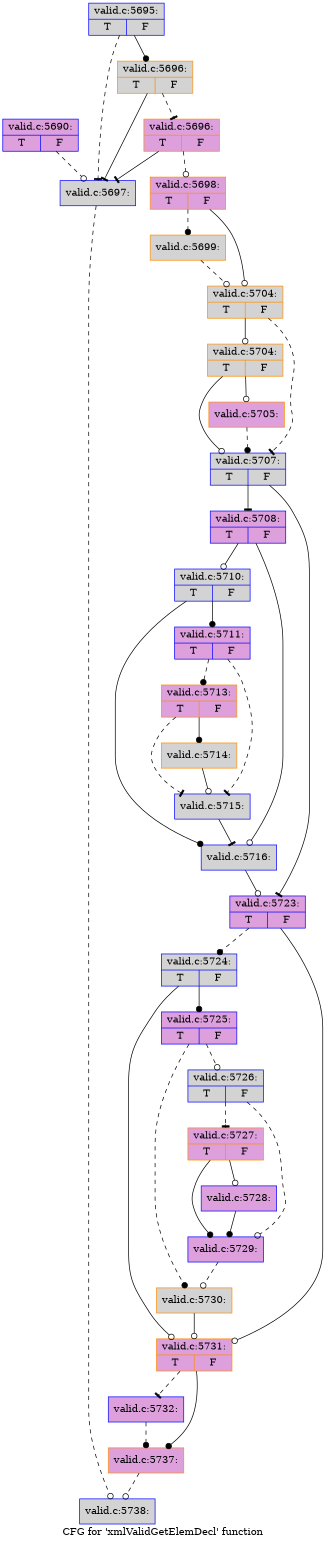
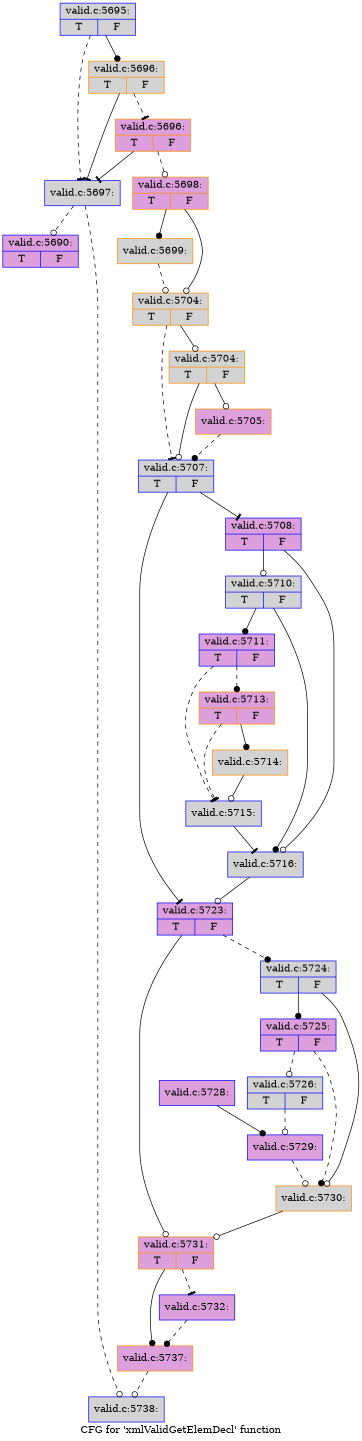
edge "valid.c:5690:" -> "valid.c:5697:": reversed
edge "valid.c:5698:" -> "valid.c:5699:": style dashed -> solid
node "valid.c:5727:": removed
edge "valid.c:5724:" -> "valid.c:5731:": now "valid.c:5724:" -> "valid.c:5730:"
